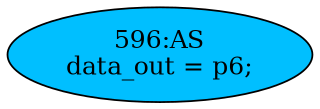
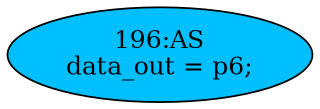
node "596:AS data_out = p6;": label "596:AS data_out = p6;" -> "196:AS data_out = p6;"
